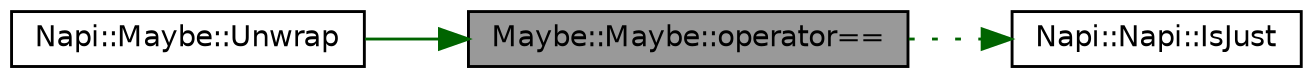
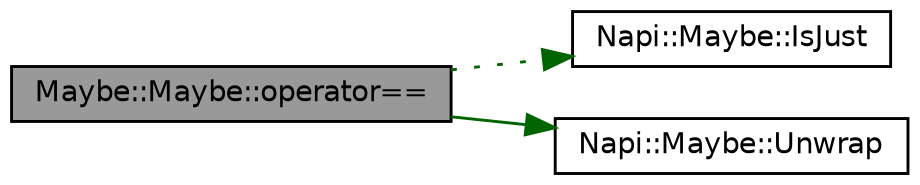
edge "Napi::Maybe::Unwrap" -> "Maybe::Maybe::operator==": reversed
node "Napi::Napi::IsJust": label "Napi::Napi::IsJust" -> "Napi::Maybe::IsJust"
